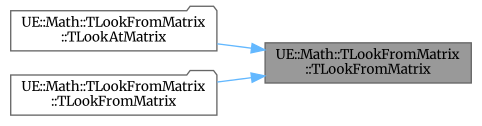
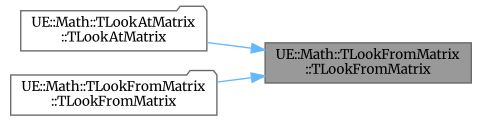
node "UE::Math::TLookFromMatrix ::TLookAtMatrix": label "UE::Math::TLookFromMatrix ::TLookAtMatrix" -> "UE::Math::TLookAtMatrix ::TLookAtMatrix"
